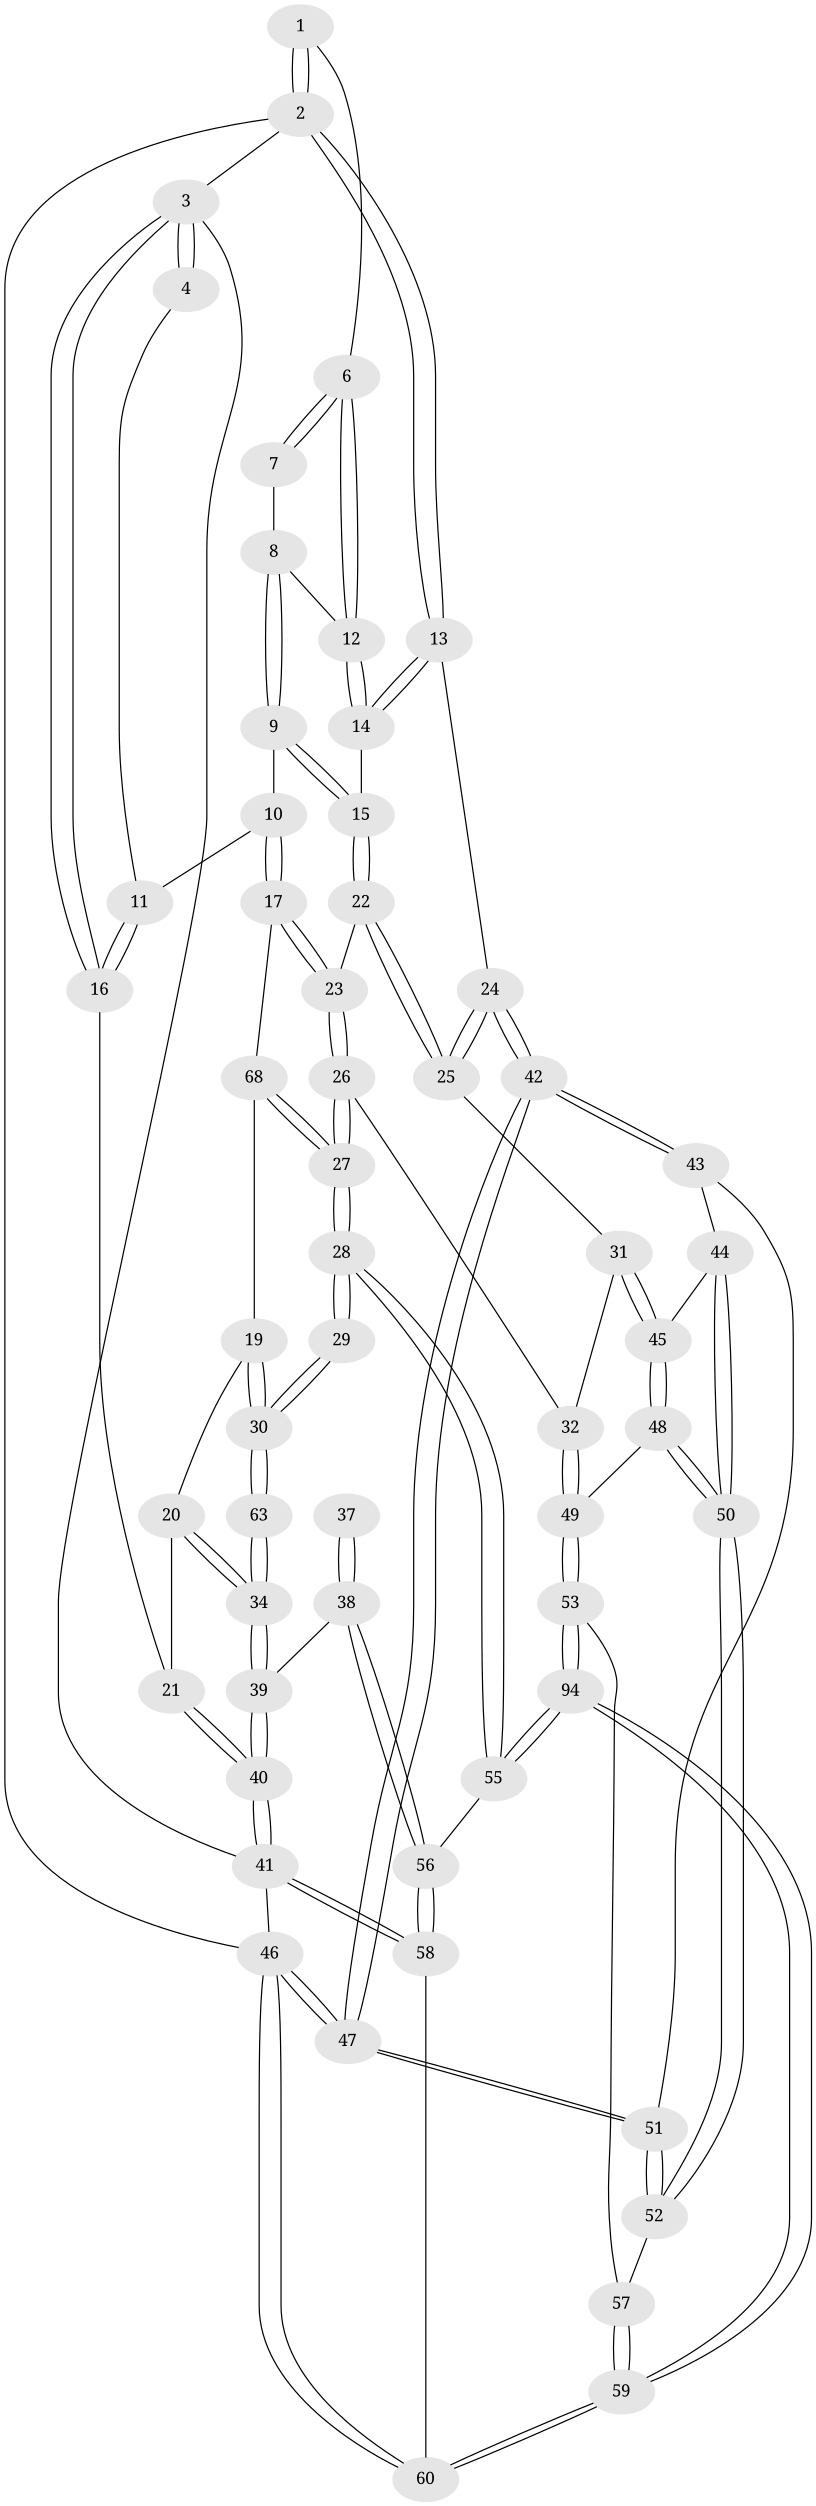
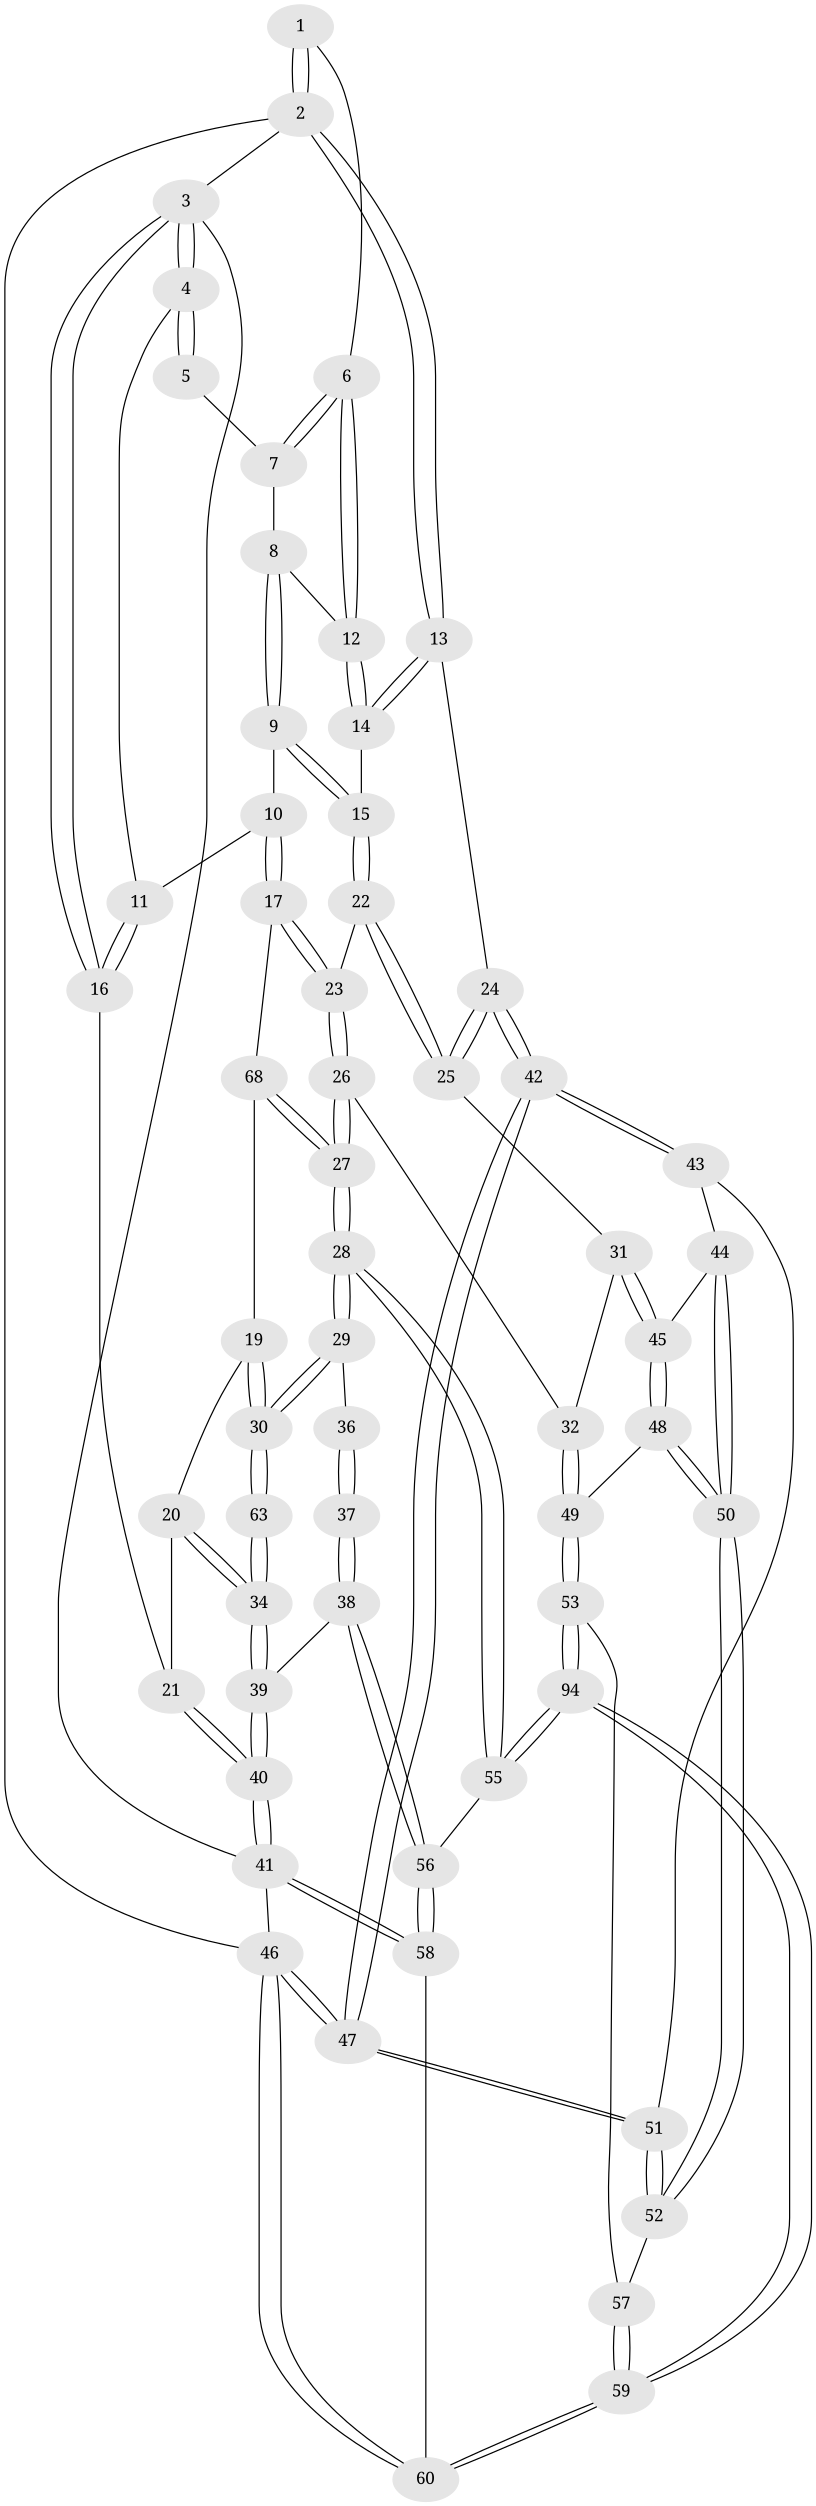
node "5": added
node "36": added
